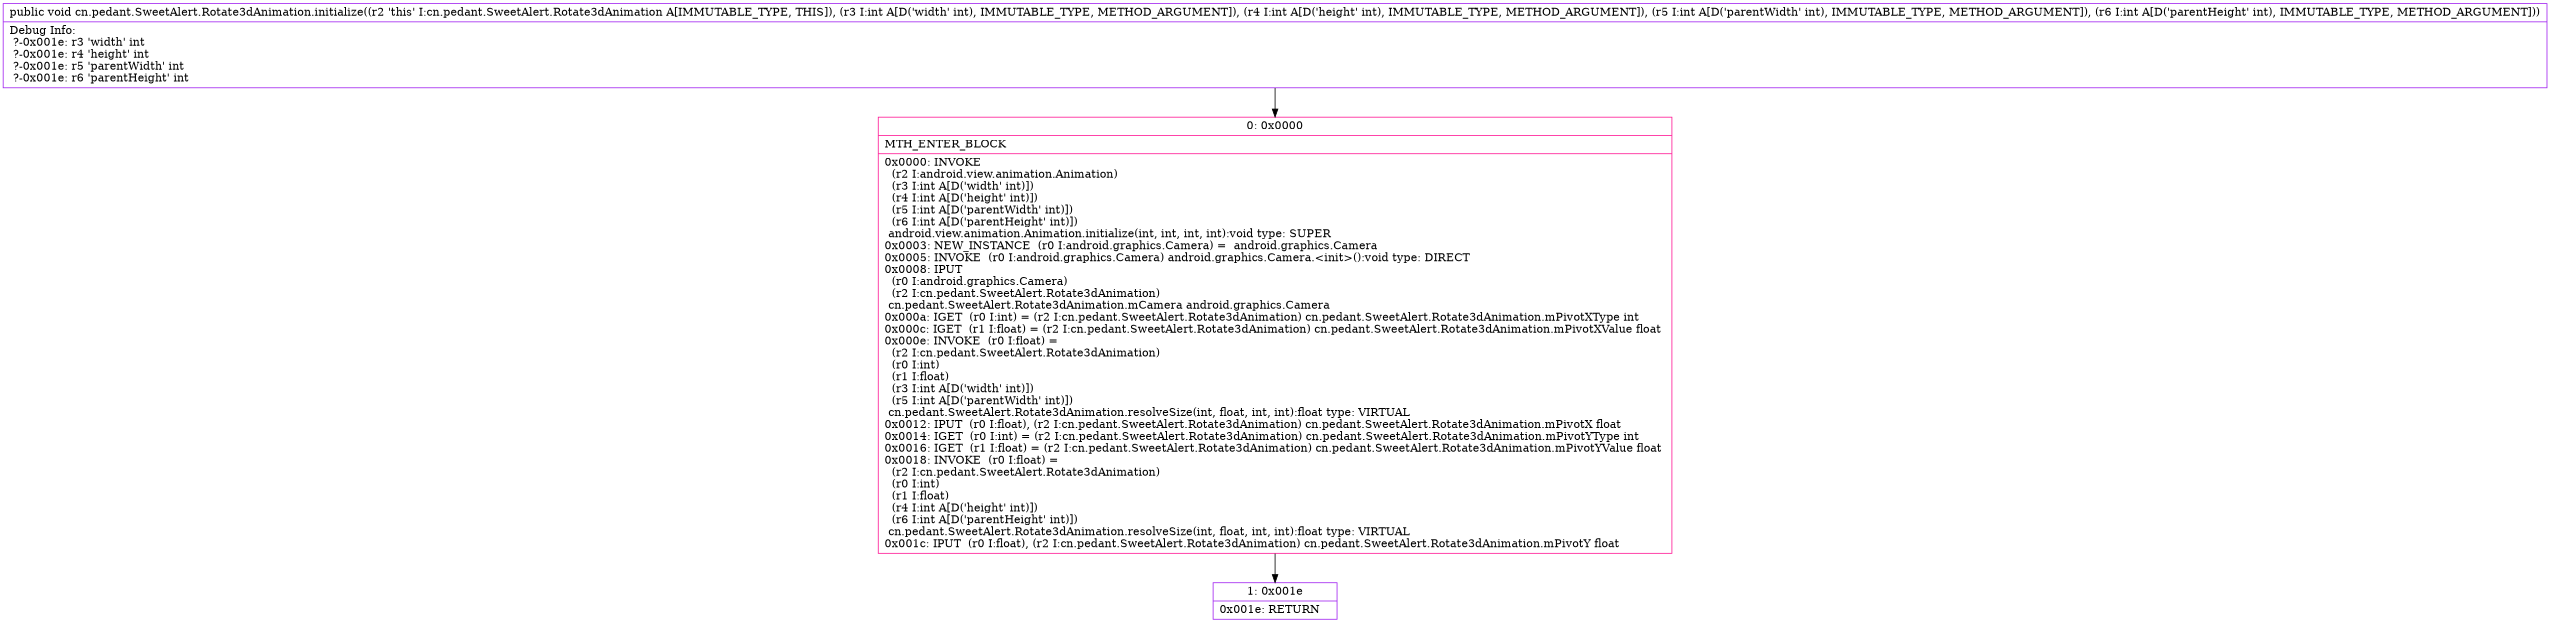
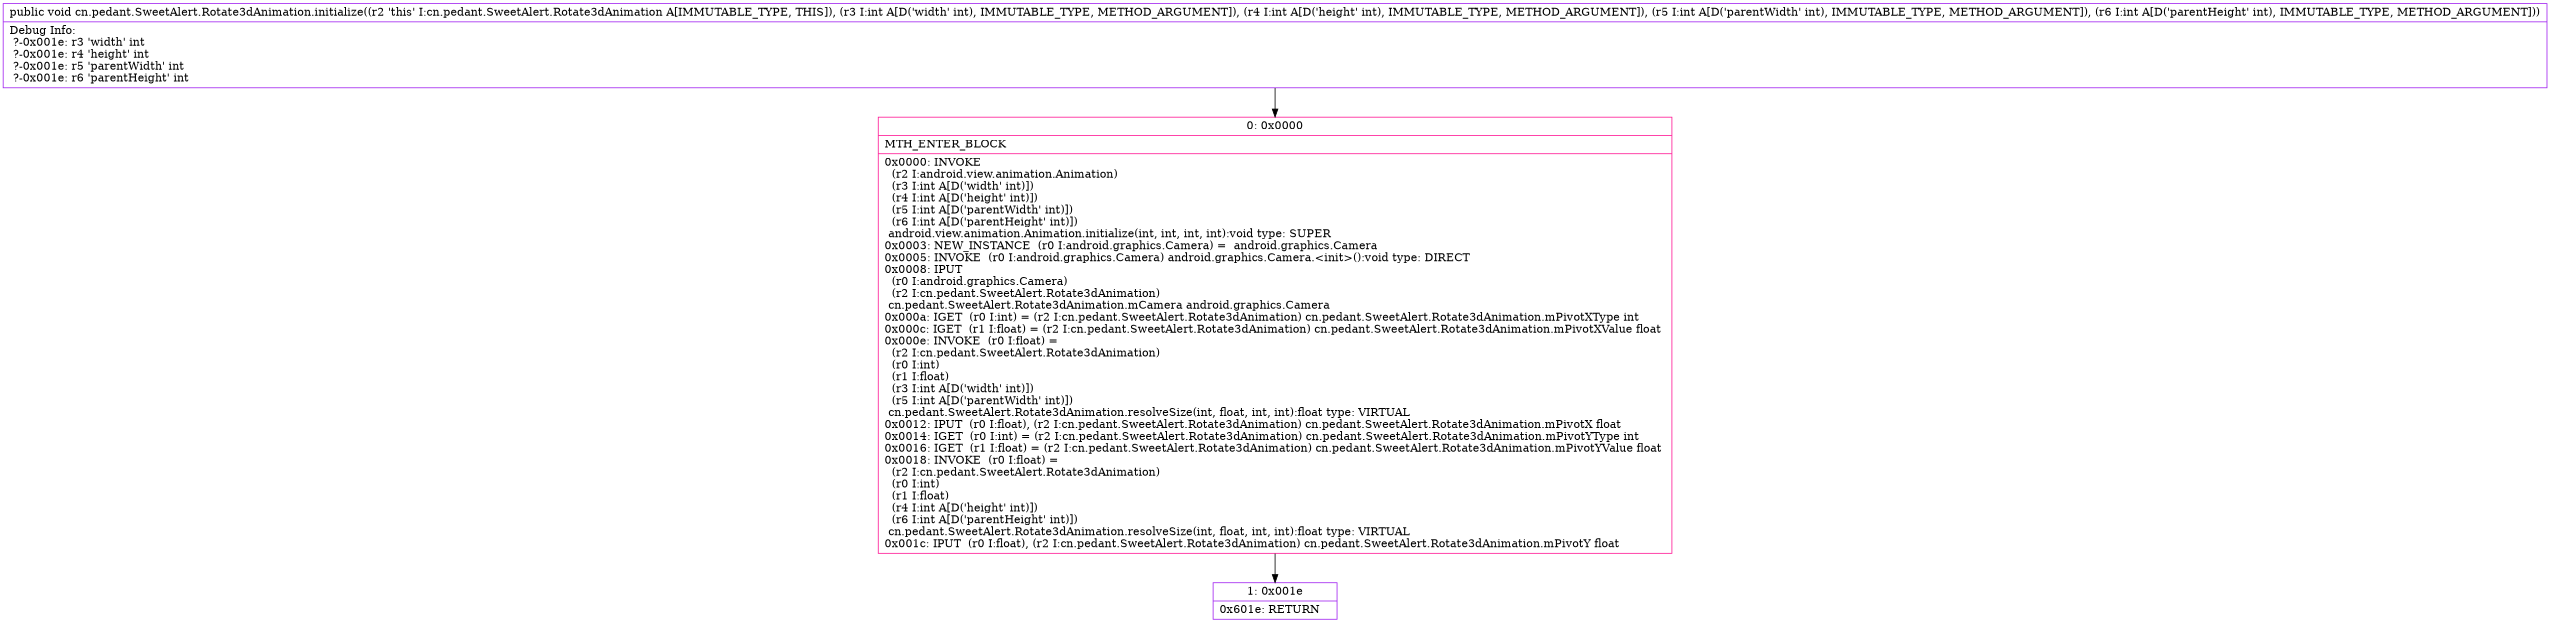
node "1: 0x001e": text "0x001e: RETURN" -> "0x601e: RETURN"
